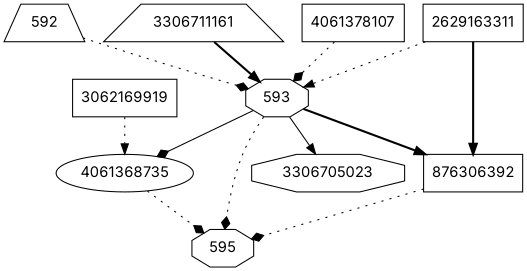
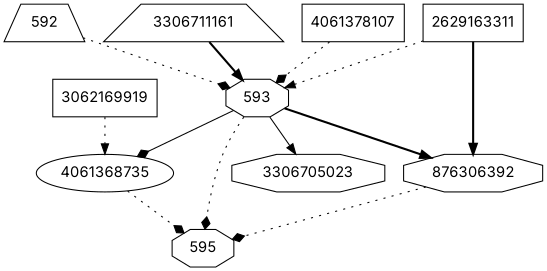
node "876306392": shape box -> octagon
